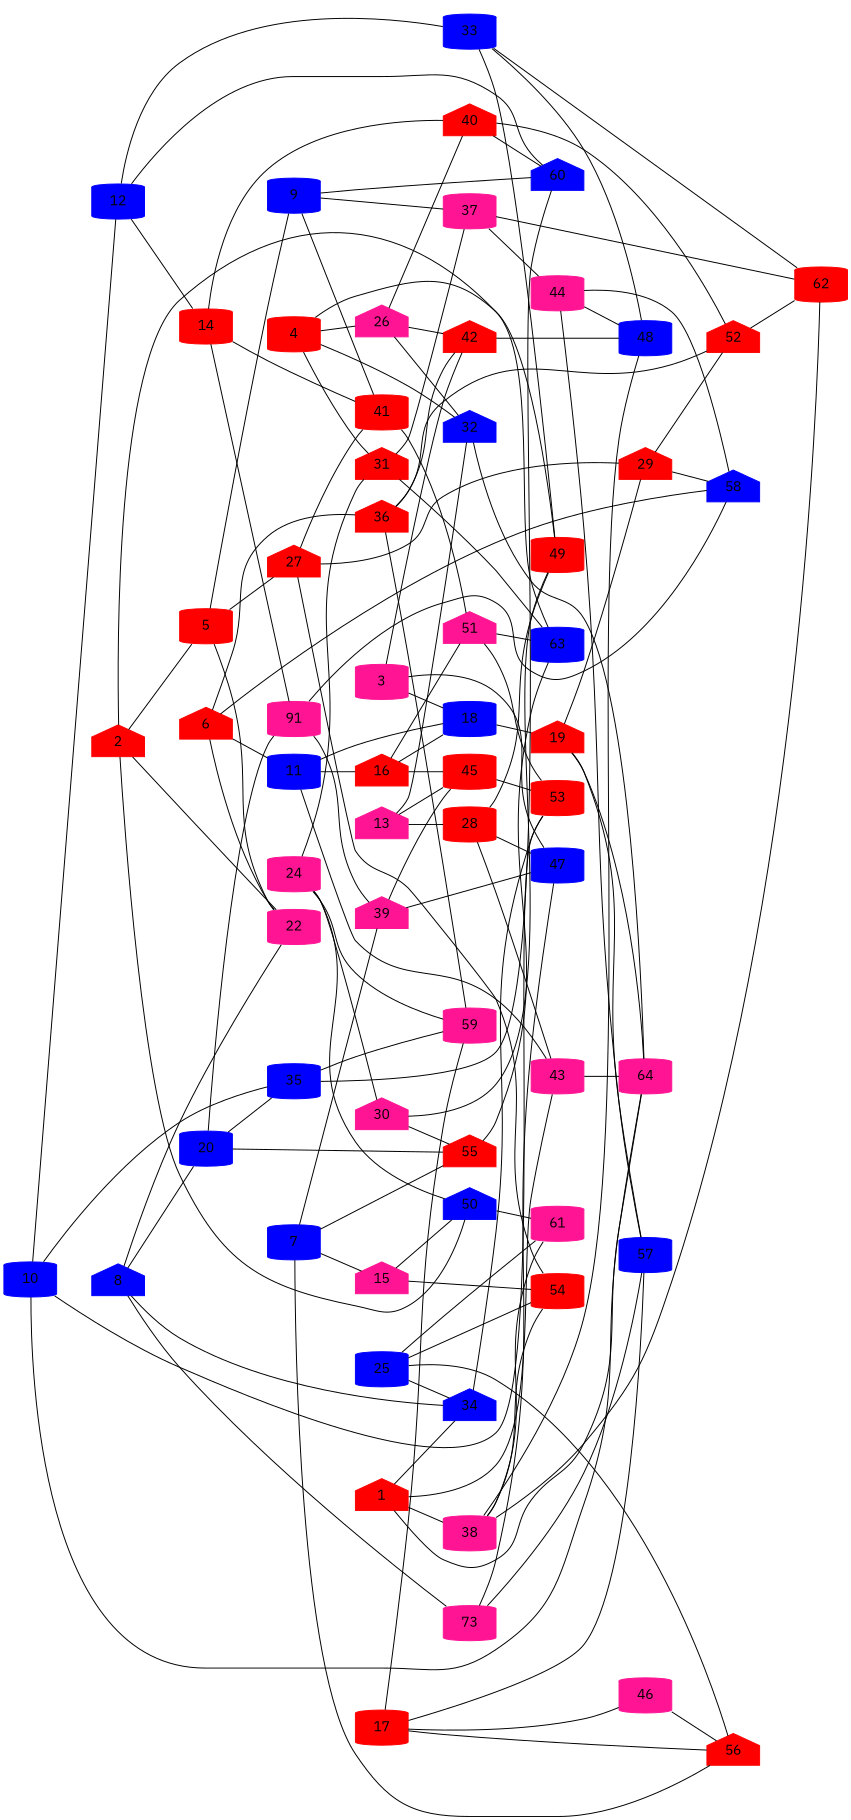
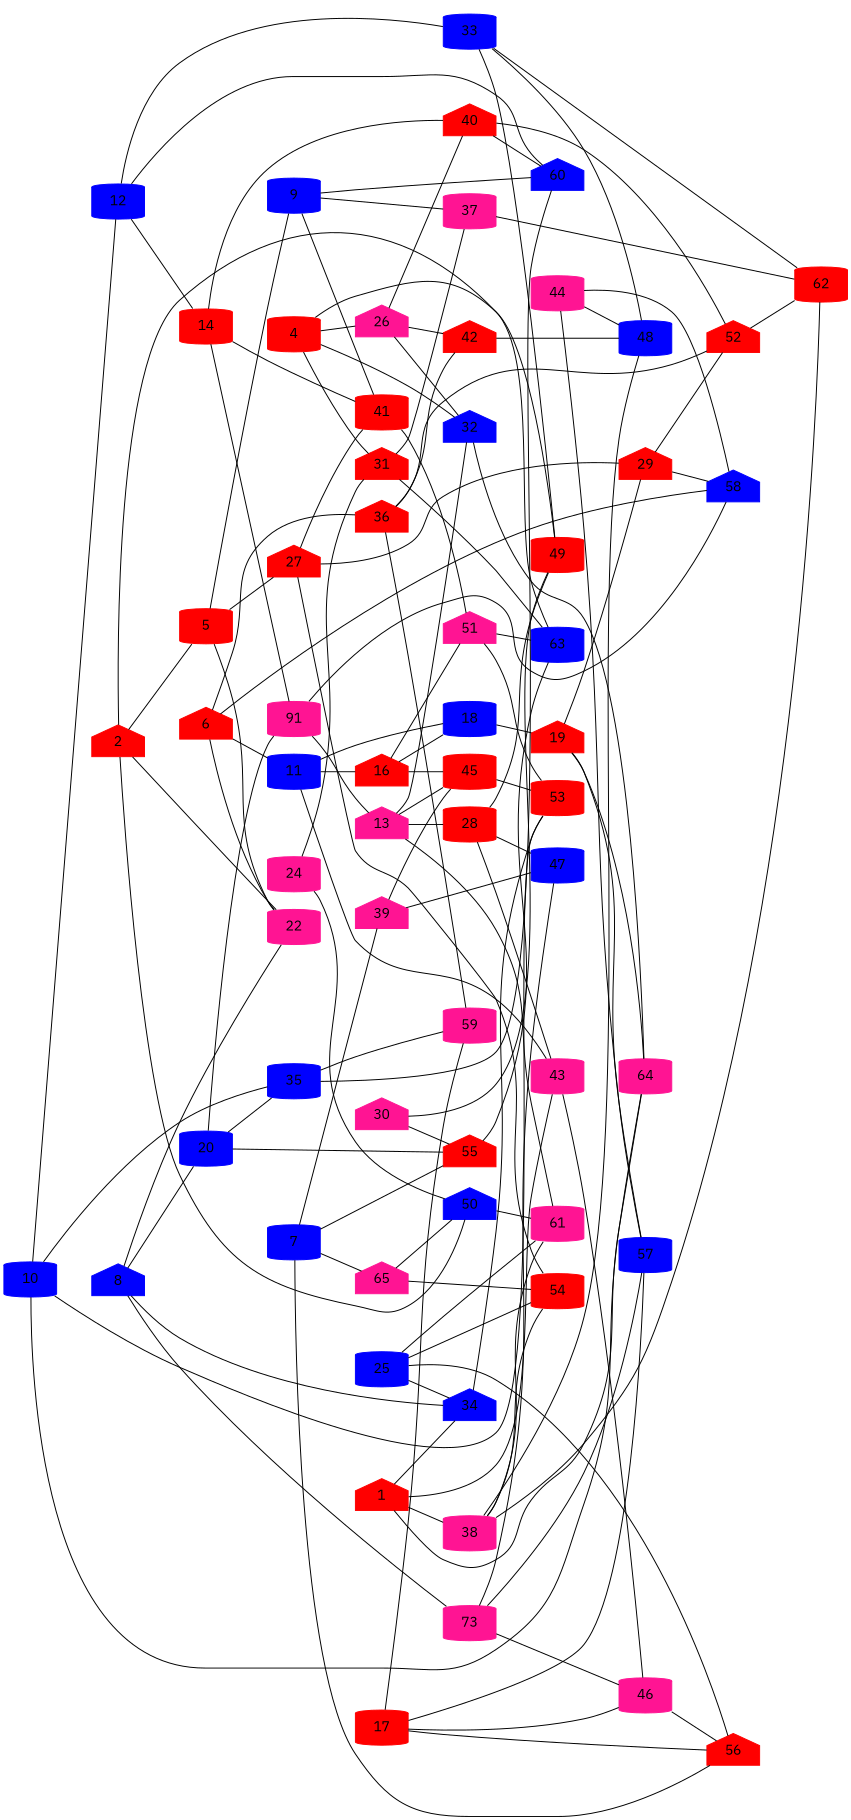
edge "37" -- "44": removed
node "3": removed
edge "91" -- "39": now "91" -- "13"
edge "13" -- "61": added
edge "24" -- "59": removed
edge "24" -- "30": removed
edge "43" -- "64": now "43" -- "46"
node "15": label "15" -> "65"
edge "73" -- "46": added
